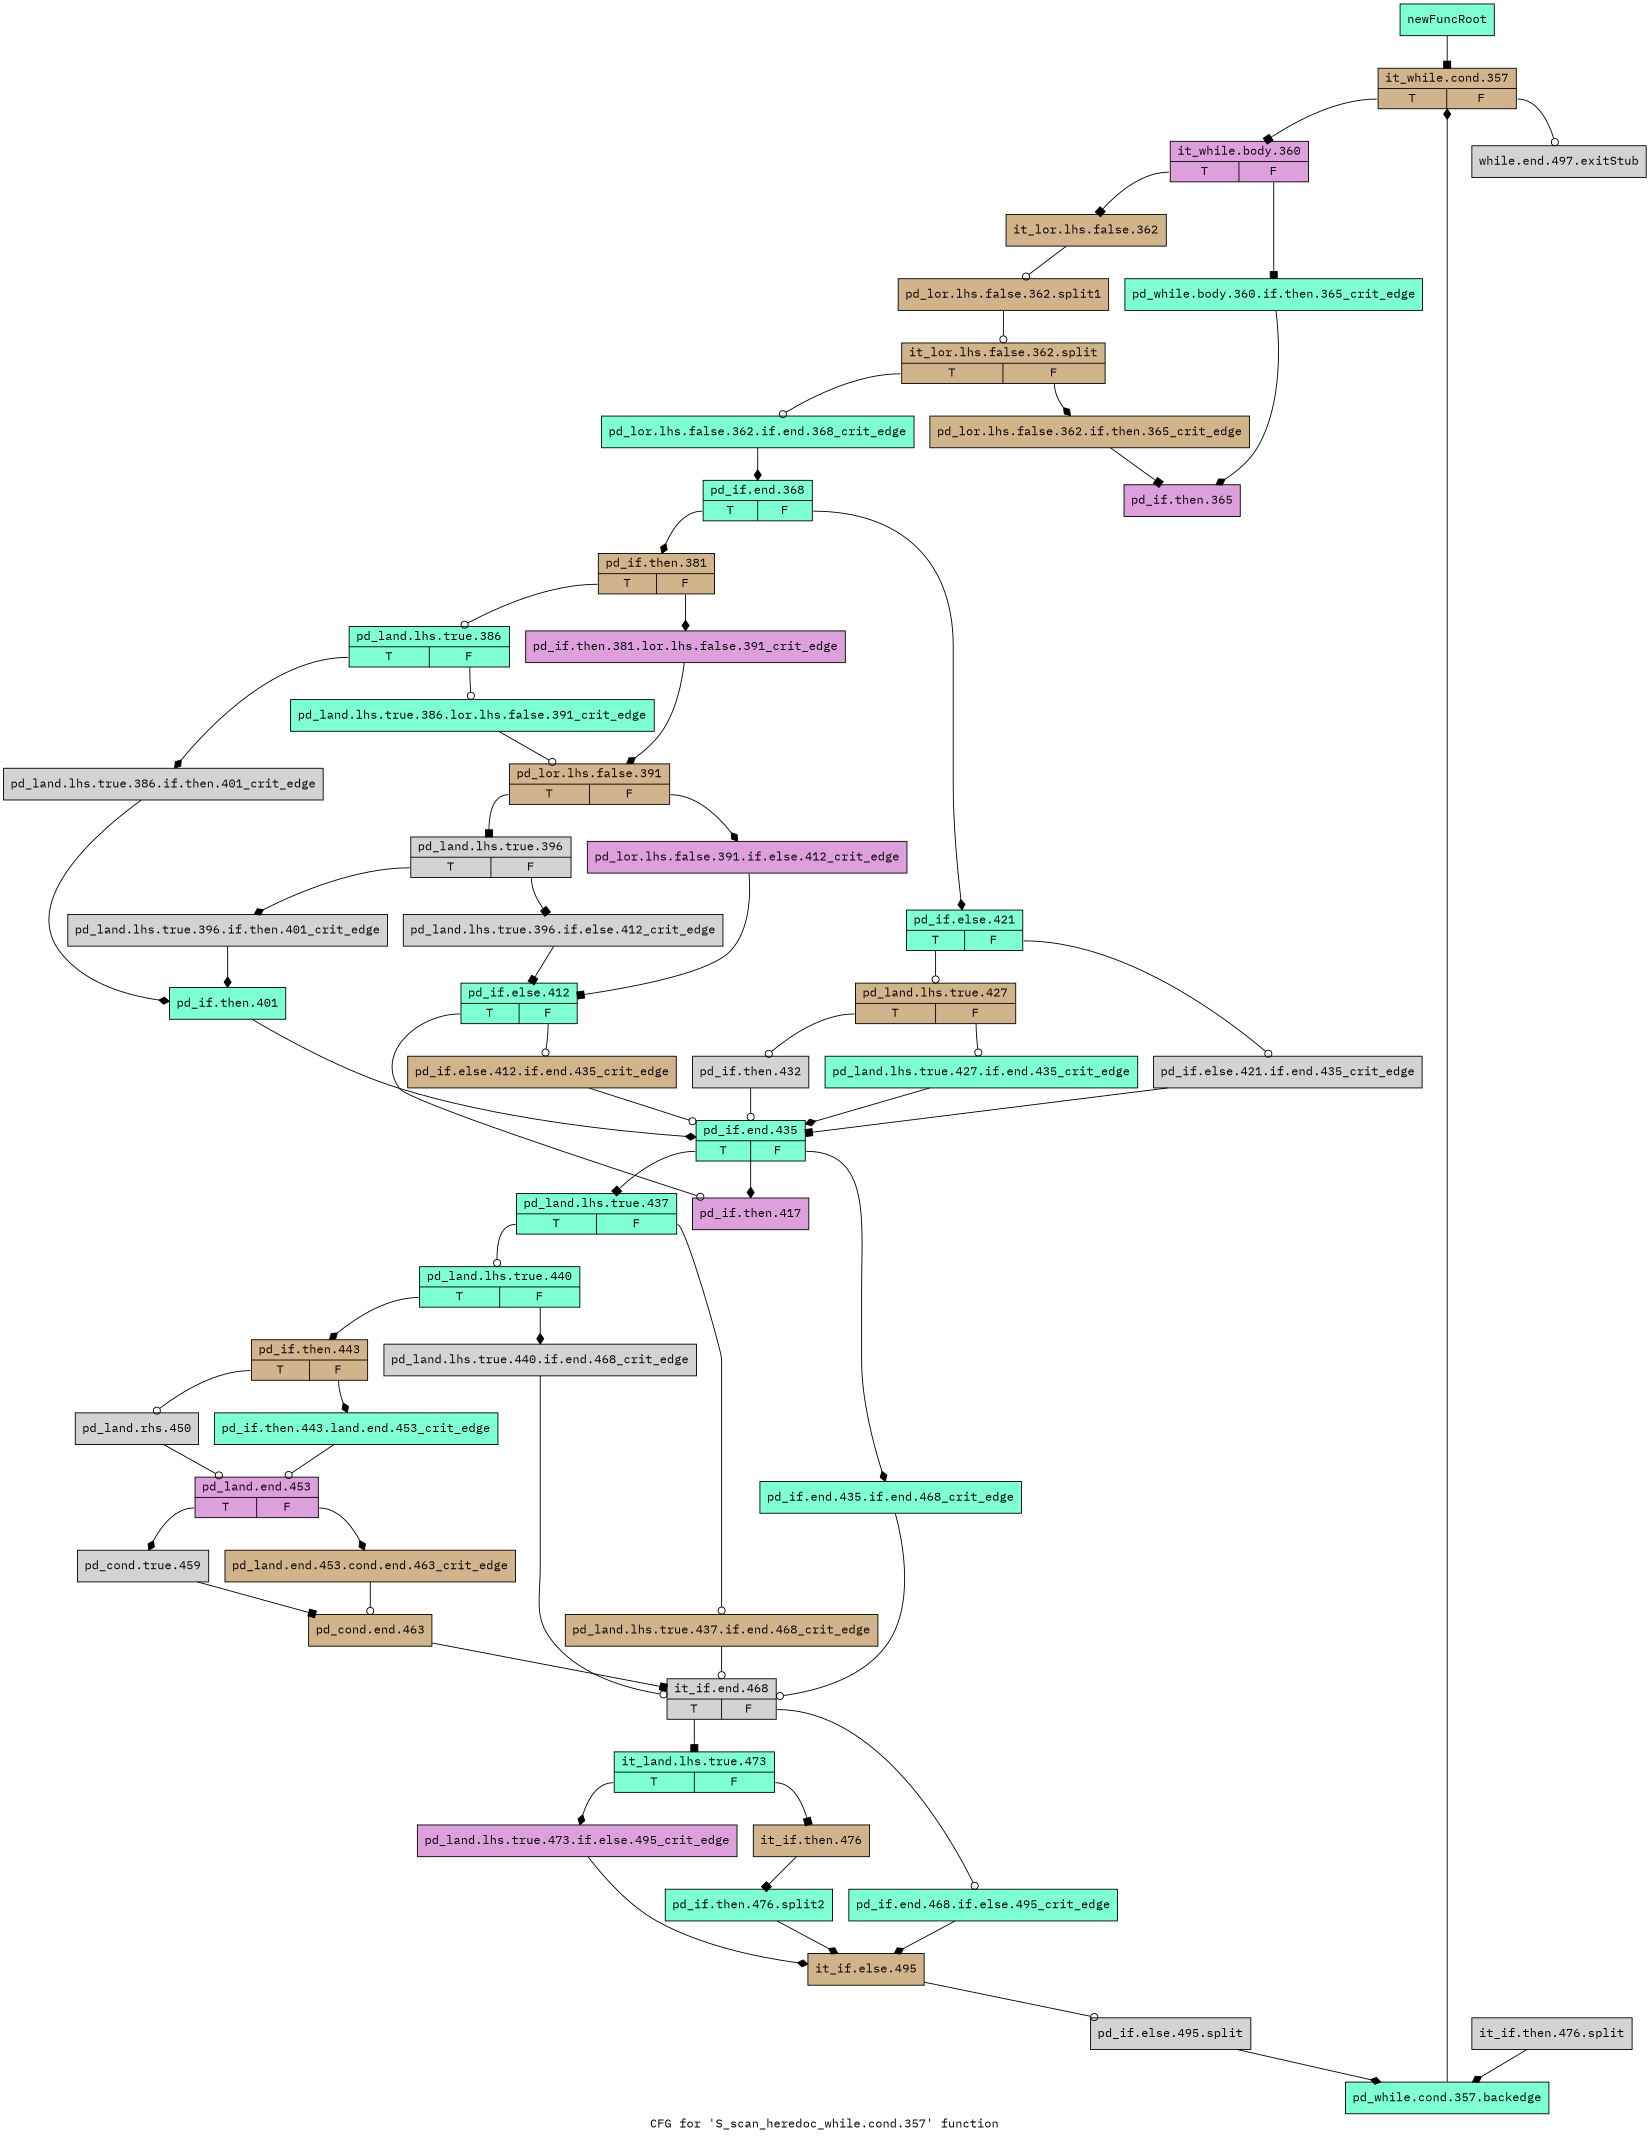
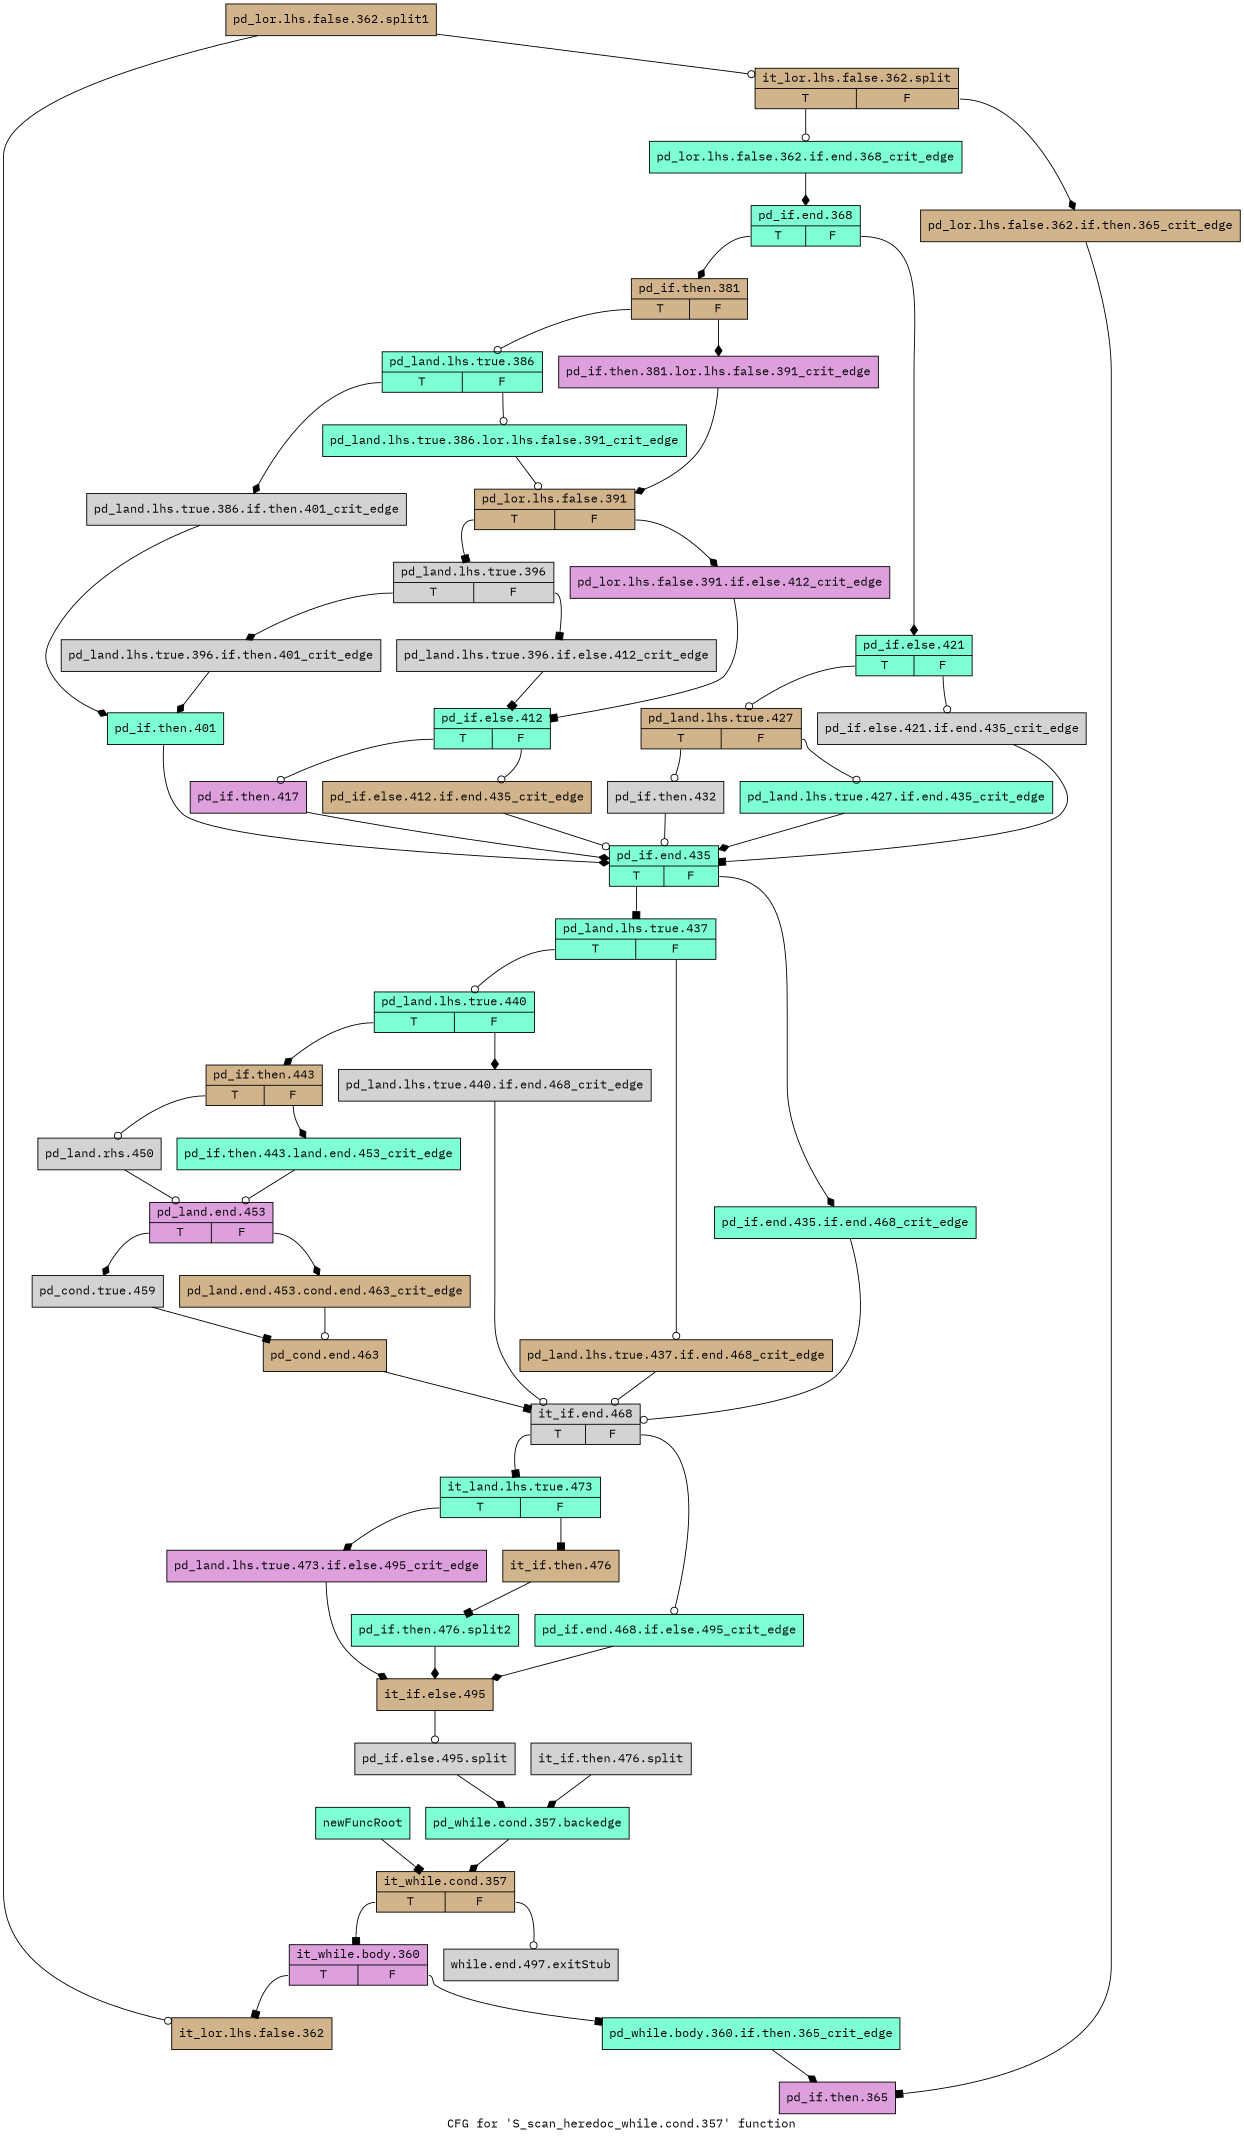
edge "it_lor.lhs.false.362" -> "pd_lor.lhs.false.362.split1": reversed
edge "pd_if.end.435" -> "pd_if.then.417": reversed
